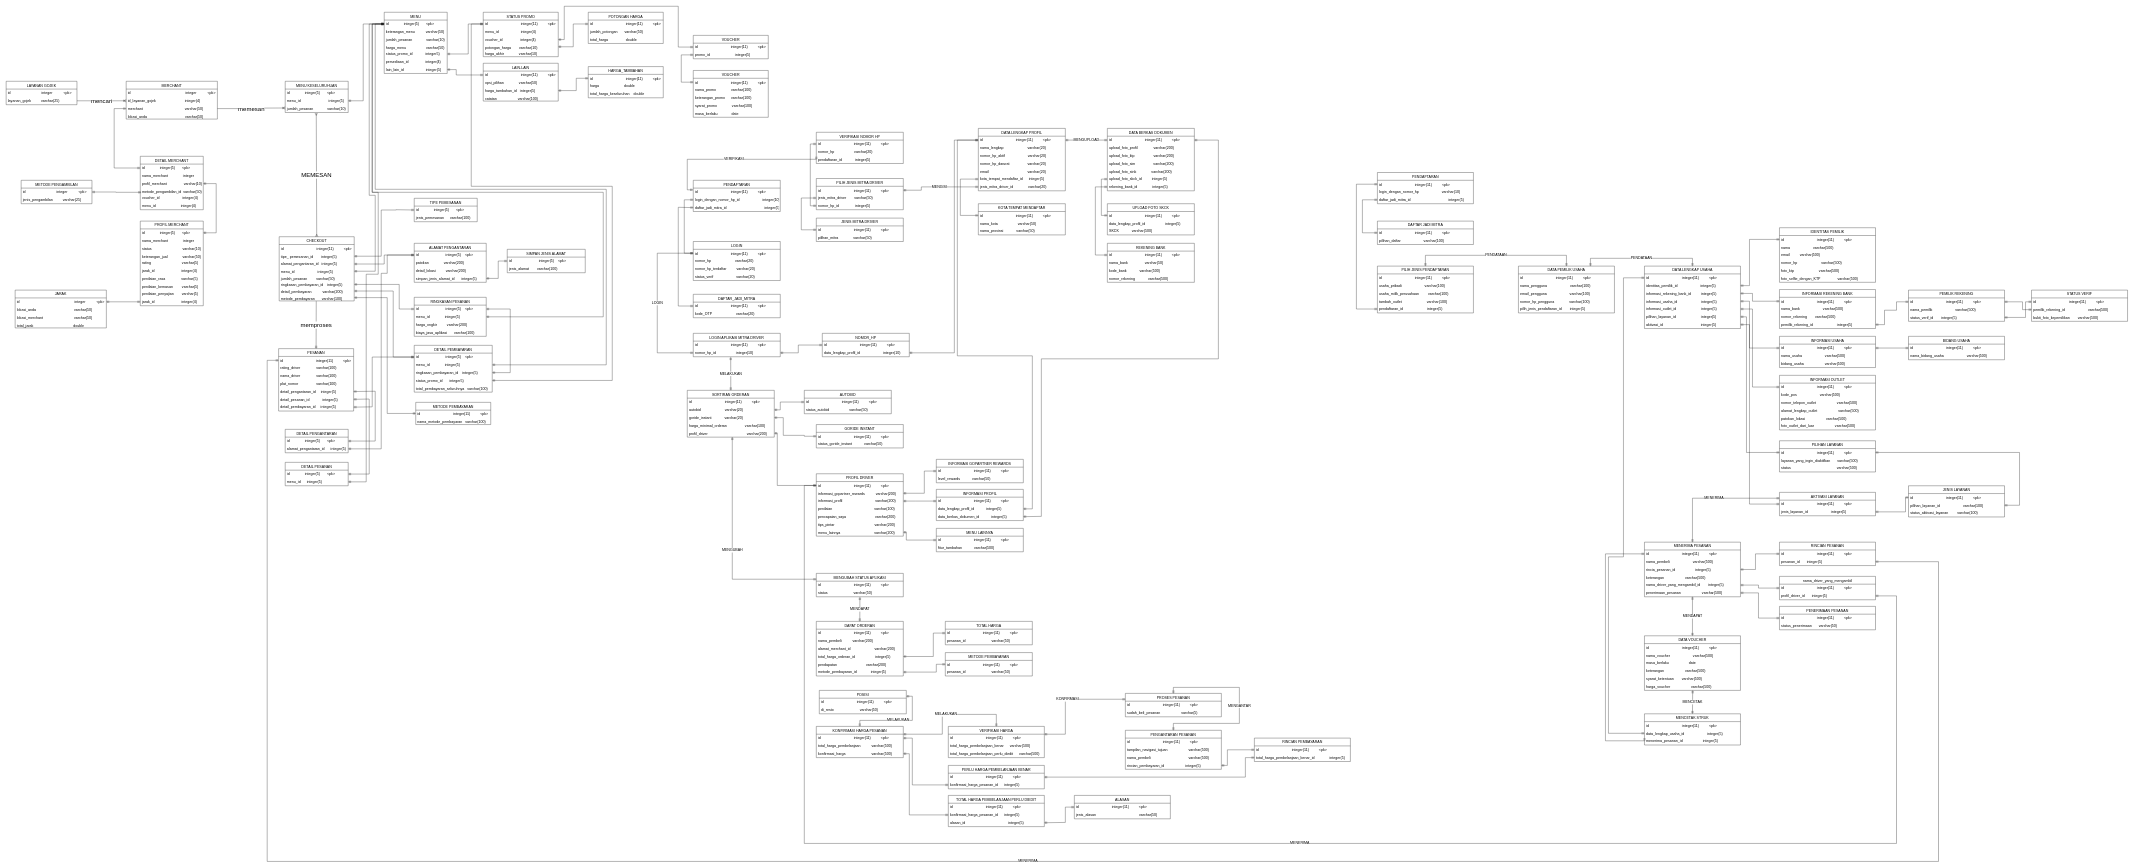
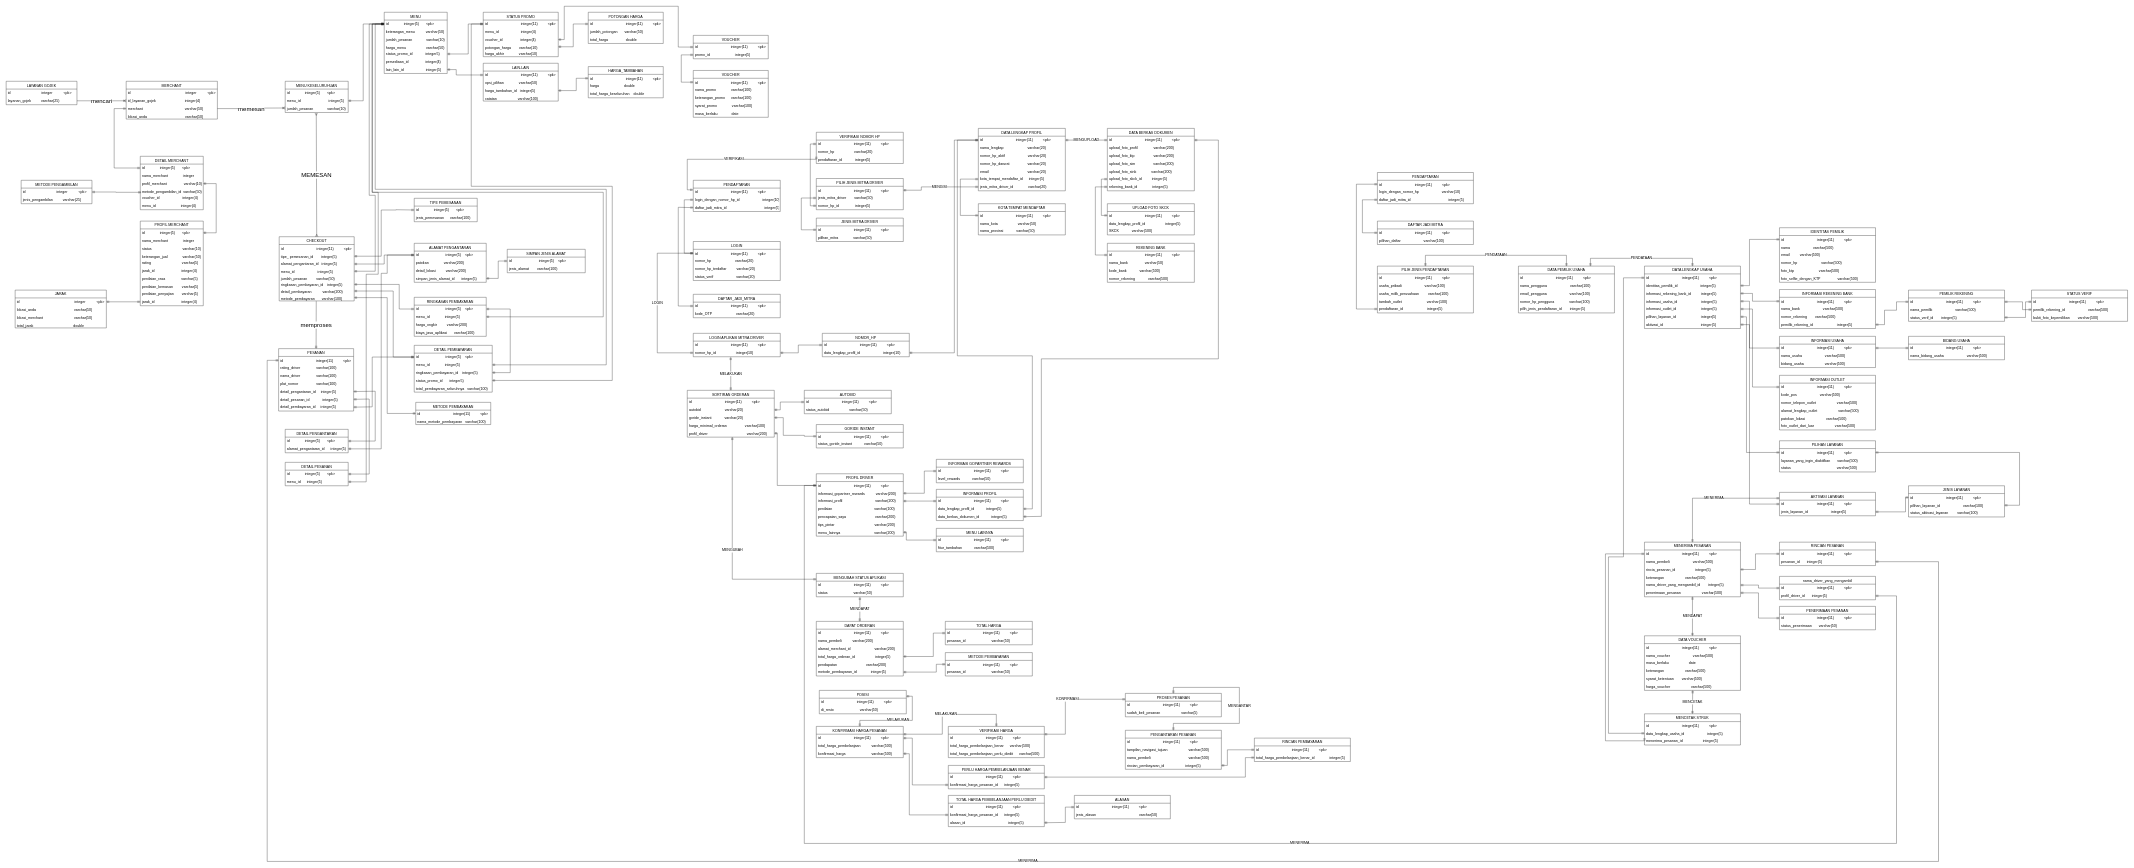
node "RINGKASAN PESANAN": label "RINGKASAN PESANAN" -> "RINGKASAN PEMBAYARAN"
